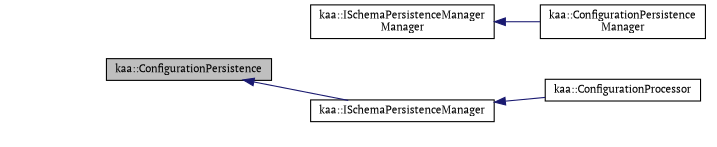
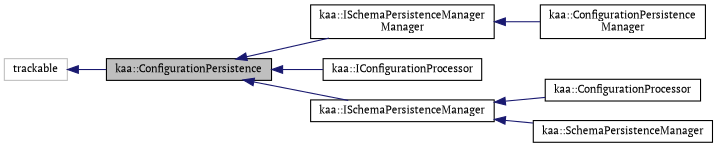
edge "kaa::ISchemaPersistenceManager Manager" -> "kaa::ConfigurationPersistence": added
node "trackable": added
node "kaa::IConfigurationProcessor": added
node "kaa::SchemaPersistenceManager": added
